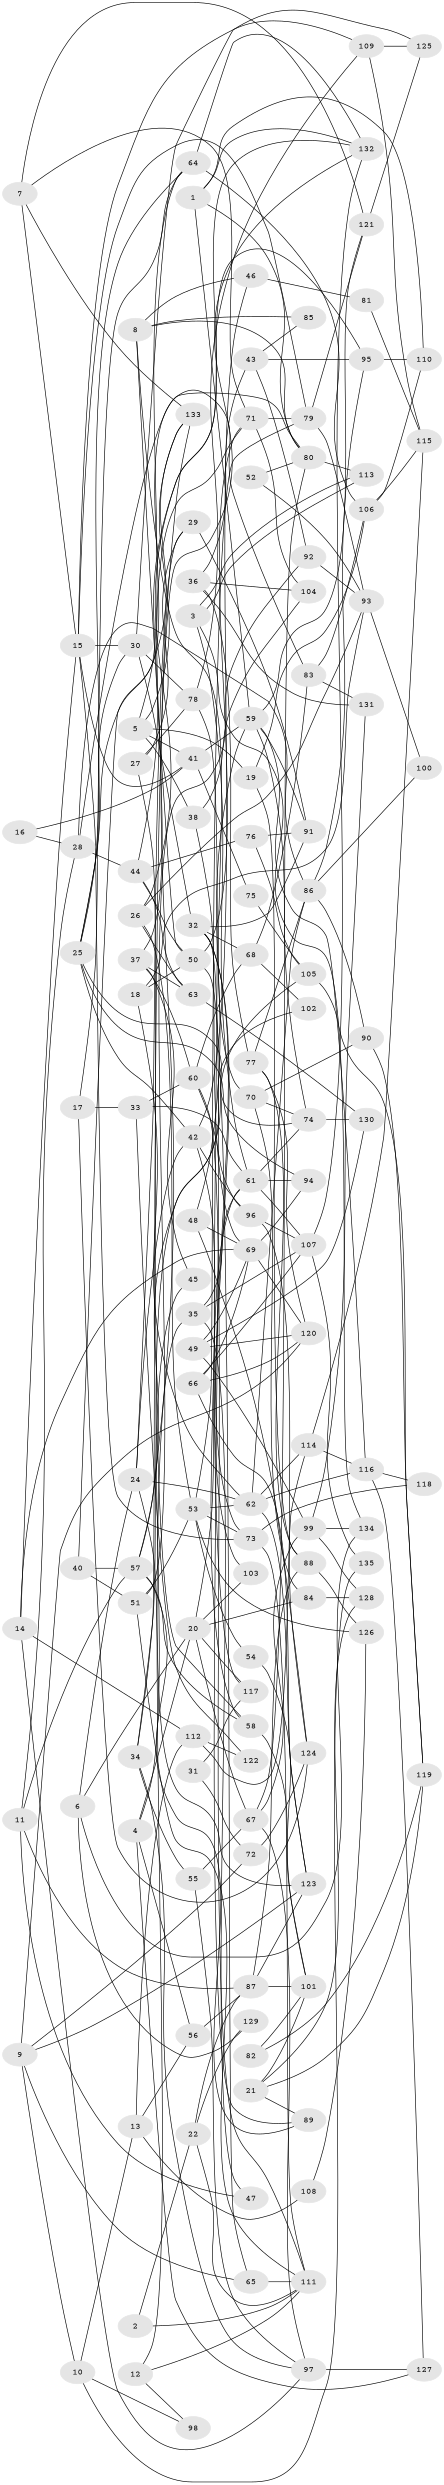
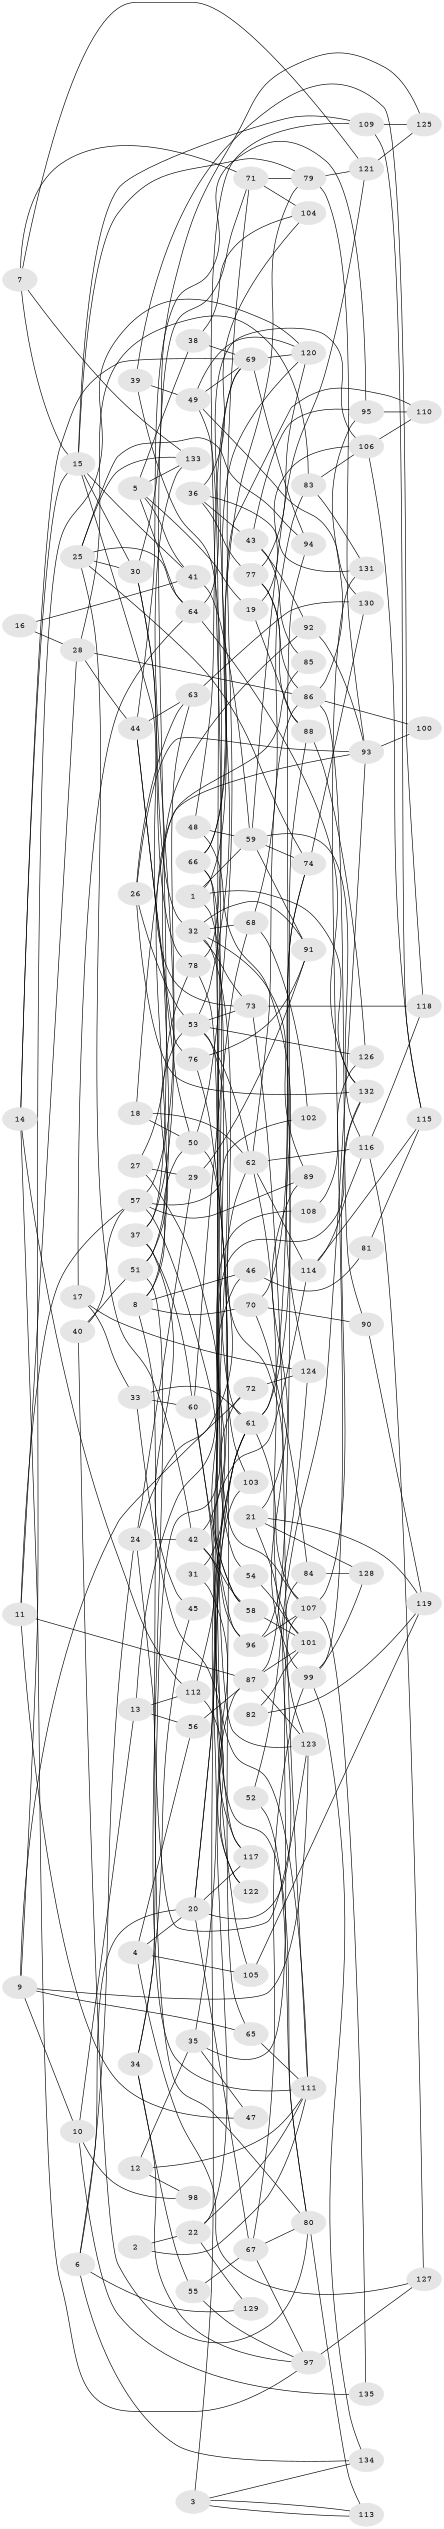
node "39": added
node "75": removed
